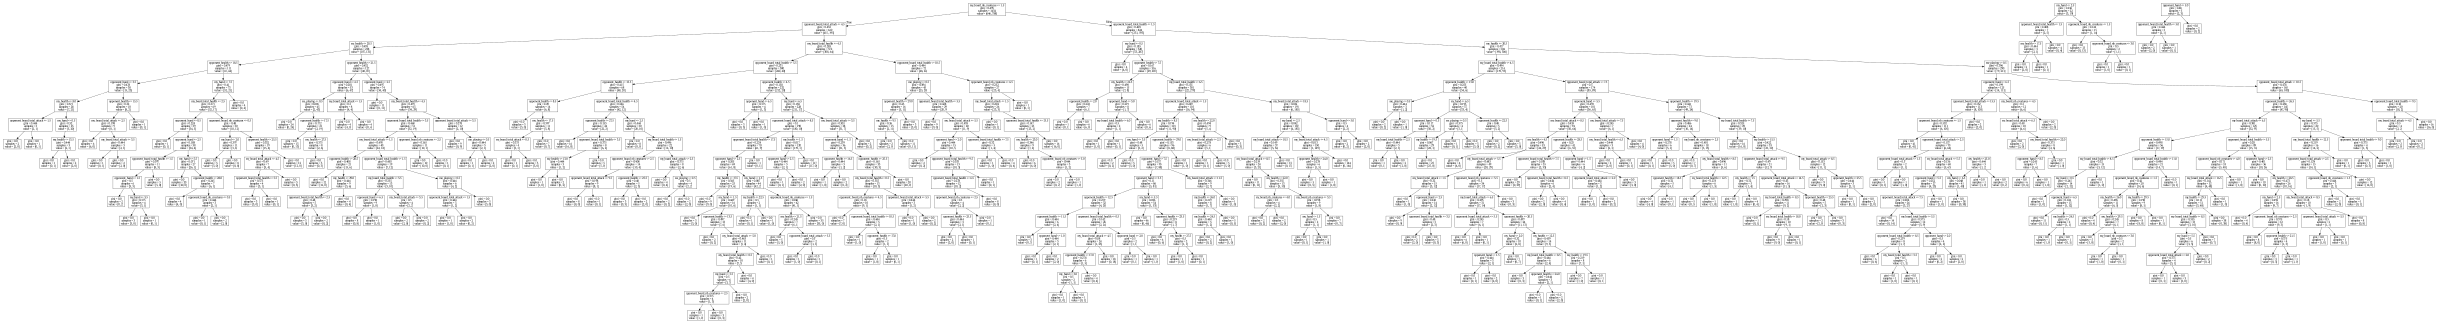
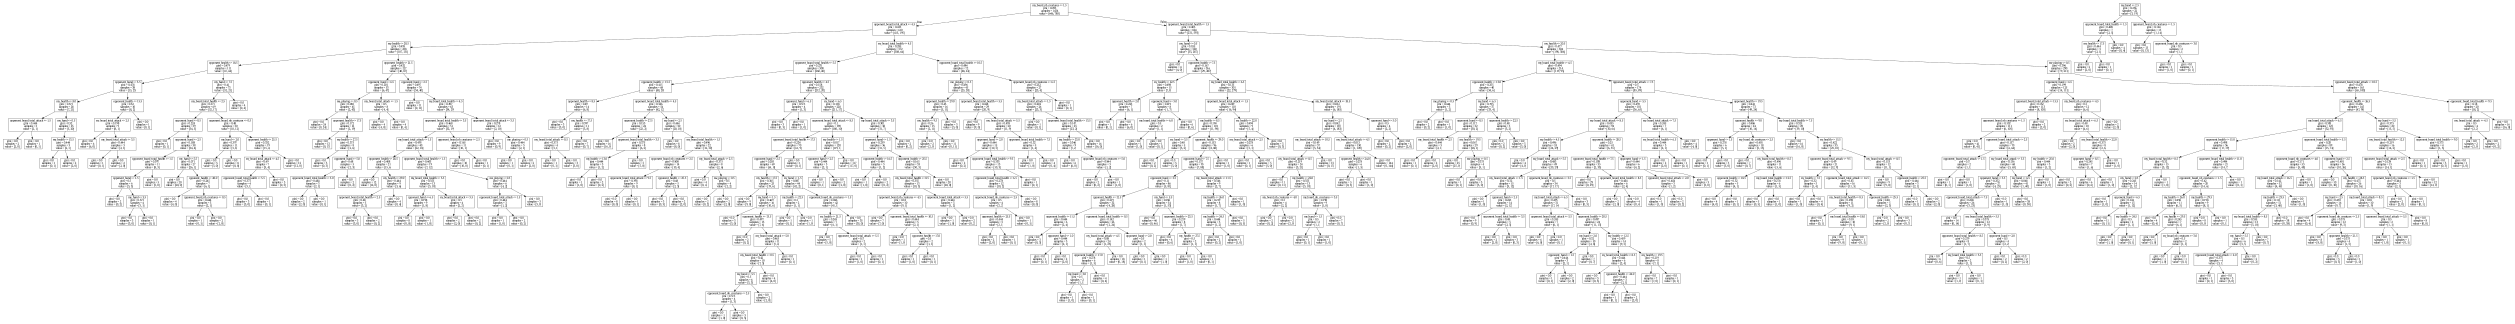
edge "me_playing <= 0.5 gini = 0.375 samples = 4 value = [3, 1]" -> "my_health <= 19.5 gini = 0.067 samples = 29 value = [28, 1]": reversed
edge "my_health <= 27.5 gini = 0.375 samples = 8 value = [2, 6]" -> "opponent_hand <= 5.0 gini = 0.48 samples = 5 value = [2, 3]": added
